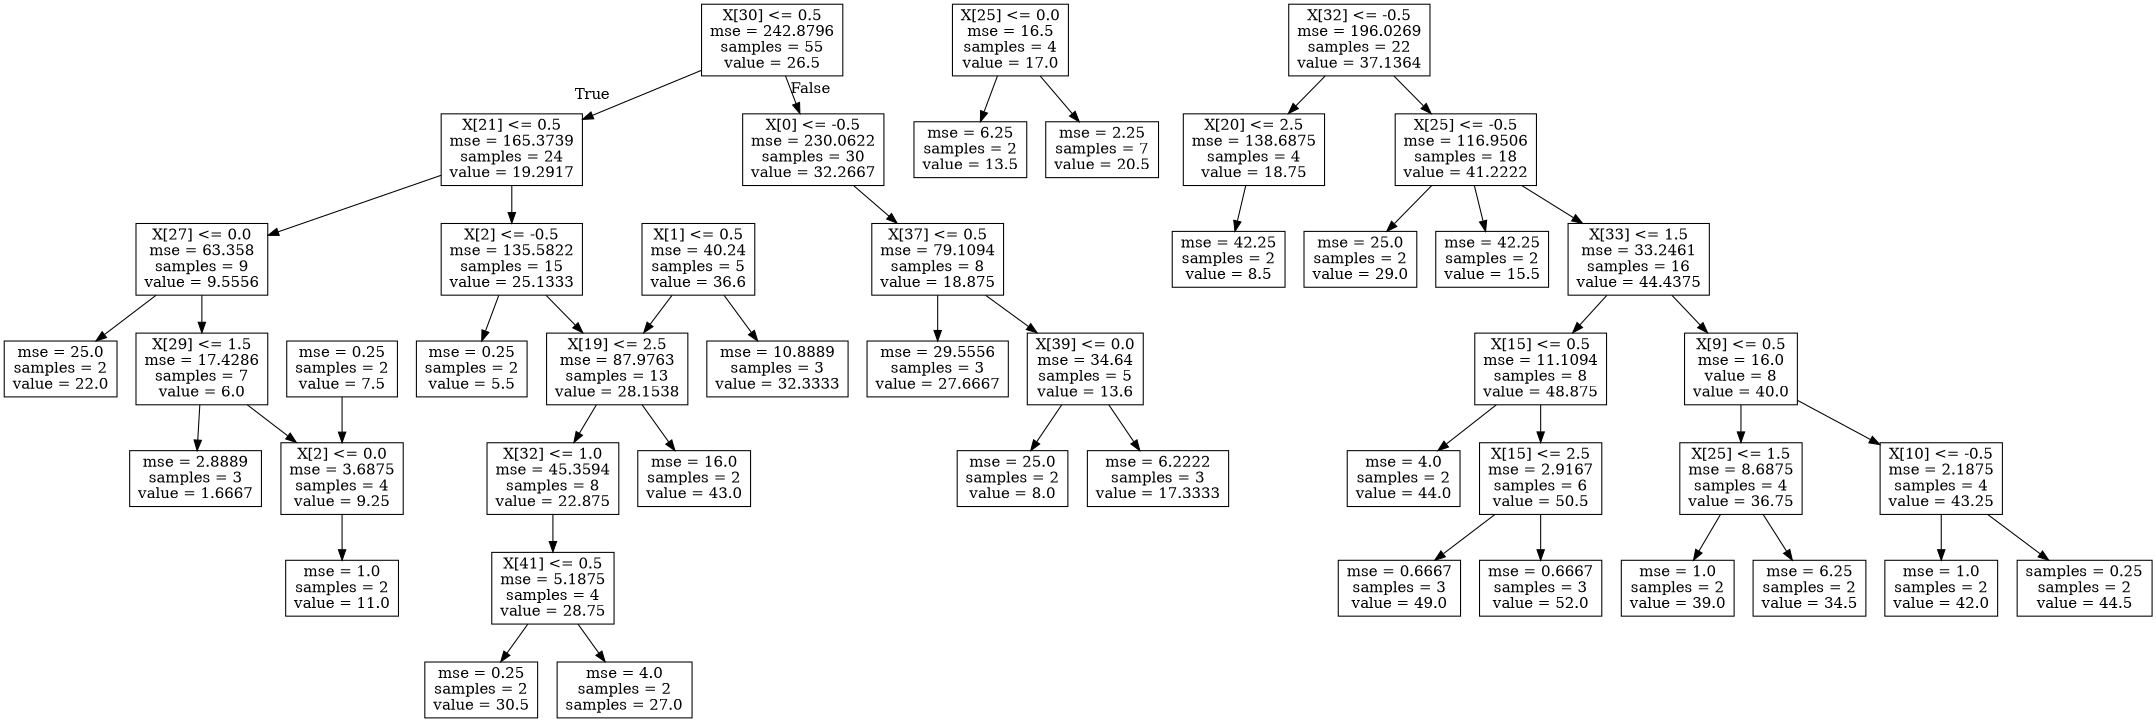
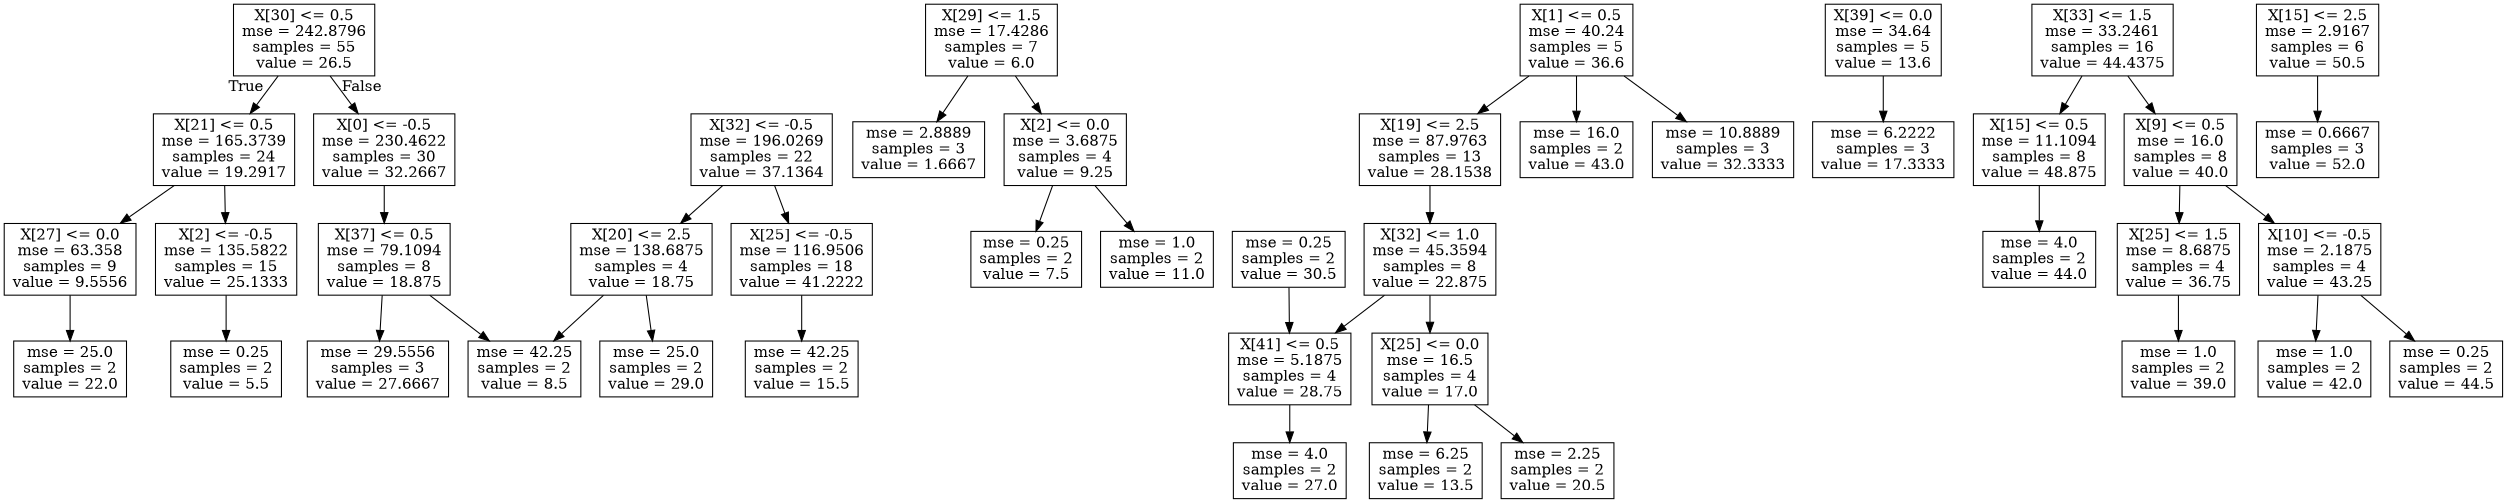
node "X[0] <= -0.5 mse = 230.0622 samples = 30 value = 32.2667": label "X[0] <= -0.5 mse = 230.0622 samples = 30 value = 32.2667" -> "X[0] <= -0.5 mse = 230.4622 samples = 30 value = 32.2667"
node "mse = 2.25 samples = 7 value = 20.5": label "mse = 2.25 samples = 7 value = 20.5" -> "mse = 2.25 samples = 2 value = 20.5"
edge "X[25] <= -0.5 mse = 116.9506 samples = 18 value = 41.2222" -> "X[33] <= 1.5 mse = 33.2461 samples = 16 value = 44.4375": removed
edge "X[25] <= -0.5 mse = 116.9506 samples = 18 value = 41.2222" -> "mse = 25.0 samples = 2 value = 29.0": now "X[20] <= 2.5 mse = 138.6875 samples = 4 value = 18.75" -> "mse = 25.0 samples = 2 value = 29.0"
edge "X[27] <= 0.0 mse = 63.358 samples = 9 value = 9.5556" -> "X[29] <= 1.5 mse = 17.4286 samples = 7 value = 6.0": removed
edge "X[32] <= 1.0 mse = 45.3594 samples = 8 value = 22.875" -> "X[25] <= 0.0 mse = 16.5 samples = 4 value = 17.0": added
edge "X[2] <= -0.5 mse = 135.5822 samples = 15 value = 25.1333" -> "X[19] <= 2.5 mse = 87.9763 samples = 13 value = 28.1538": removed
edge "X[37] <= 0.5 mse = 79.1094 samples = 8 value = 18.875" -> "X[39] <= 0.0 mse = 34.64 samples = 5 value = 13.6": now "X[37] <= 0.5 mse = 79.1094 samples = 8 value = 18.875" -> "mse = 42.25 samples = 2 value = 8.5"
node "X[9] <= 0.5 mse = 16.0 value = 8 value = 40.0": label "X[9] <= 0.5 mse = 16.0 value = 8 value = 40.0" -> "X[9] <= 0.5 mse = 16.0 samples = 8 value = 40.0"
edge "mse = 0.25 samples = 2 value = 7.5" -> "X[2] <= 0.0 mse = 3.6875 samples = 4 value = 9.25": reversed
edge "X[15] <= 0.5 mse = 11.1094 samples = 8 value = 48.875" -> "X[15] <= 2.5 mse = 2.9167 samples = 6 value = 50.5": removed
edge "X[19] <= 2.5 mse = 87.9763 samples = 13 value = 28.1538" -> "mse = 16.0 samples = 2 value = 43.0": now "X[1] <= 0.5 mse = 40.24 samples = 5 value = 36.6" -> "mse = 16.0 samples = 2 value = 43.0"
node "mse = 25.0 samples = 2 value = 8.0": removed
node "mse = 0.6667 samples = 3 value = 49.0": removed
node "mse = 6.25 samples = 2 value = 34.5": removed
node "samples = 0.25 samples = 2 value = 44.5": label "samples = 0.25 samples = 2 value = 44.5" -> "mse = 0.25 samples = 2 value = 44.5"
edge "X[41] <= 0.5 mse = 5.1875 samples = 4 value = 28.75" -> "mse = 0.25 samples = 2 value = 30.5": reversed
node "mse = 4.0 samples = 2 samples = 27.0": label "mse = 4.0 samples = 2 samples = 27.0" -> "mse = 4.0 samples = 2 value = 27.0"
